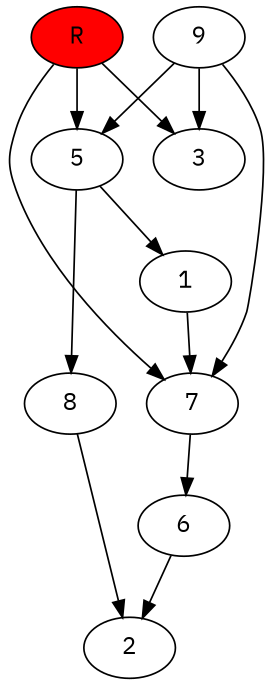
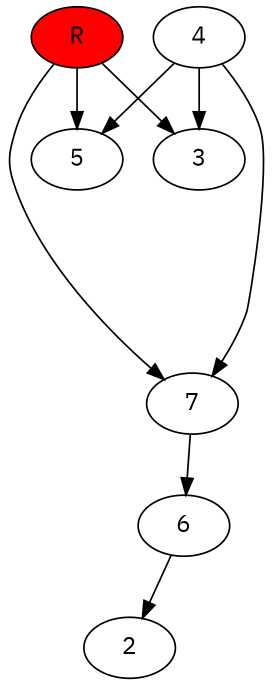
node "9": label "9" -> "4"
node "1": removed
node "8": removed
